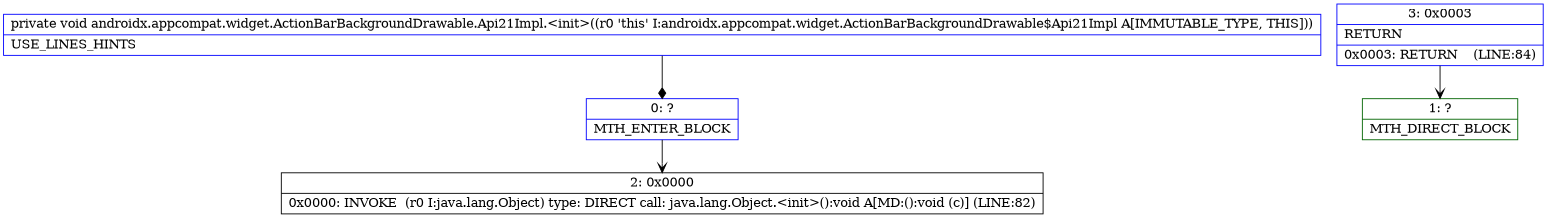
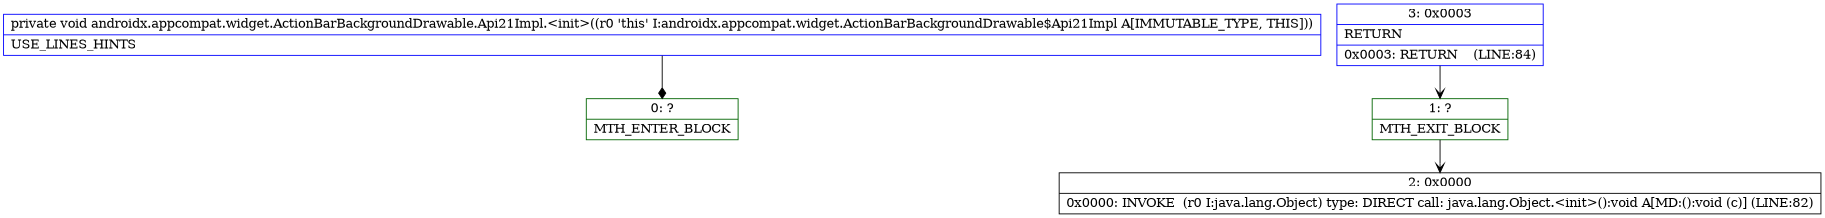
node "0: ?": color blue -> darkgreen
node "1: ?": text "MTH_DIRECT_BLOCK" -> "MTH_EXIT_BLOCK"
edge "0: ?" -> "2: 0x0000": now "1: ?" -> "2: 0x0000"
